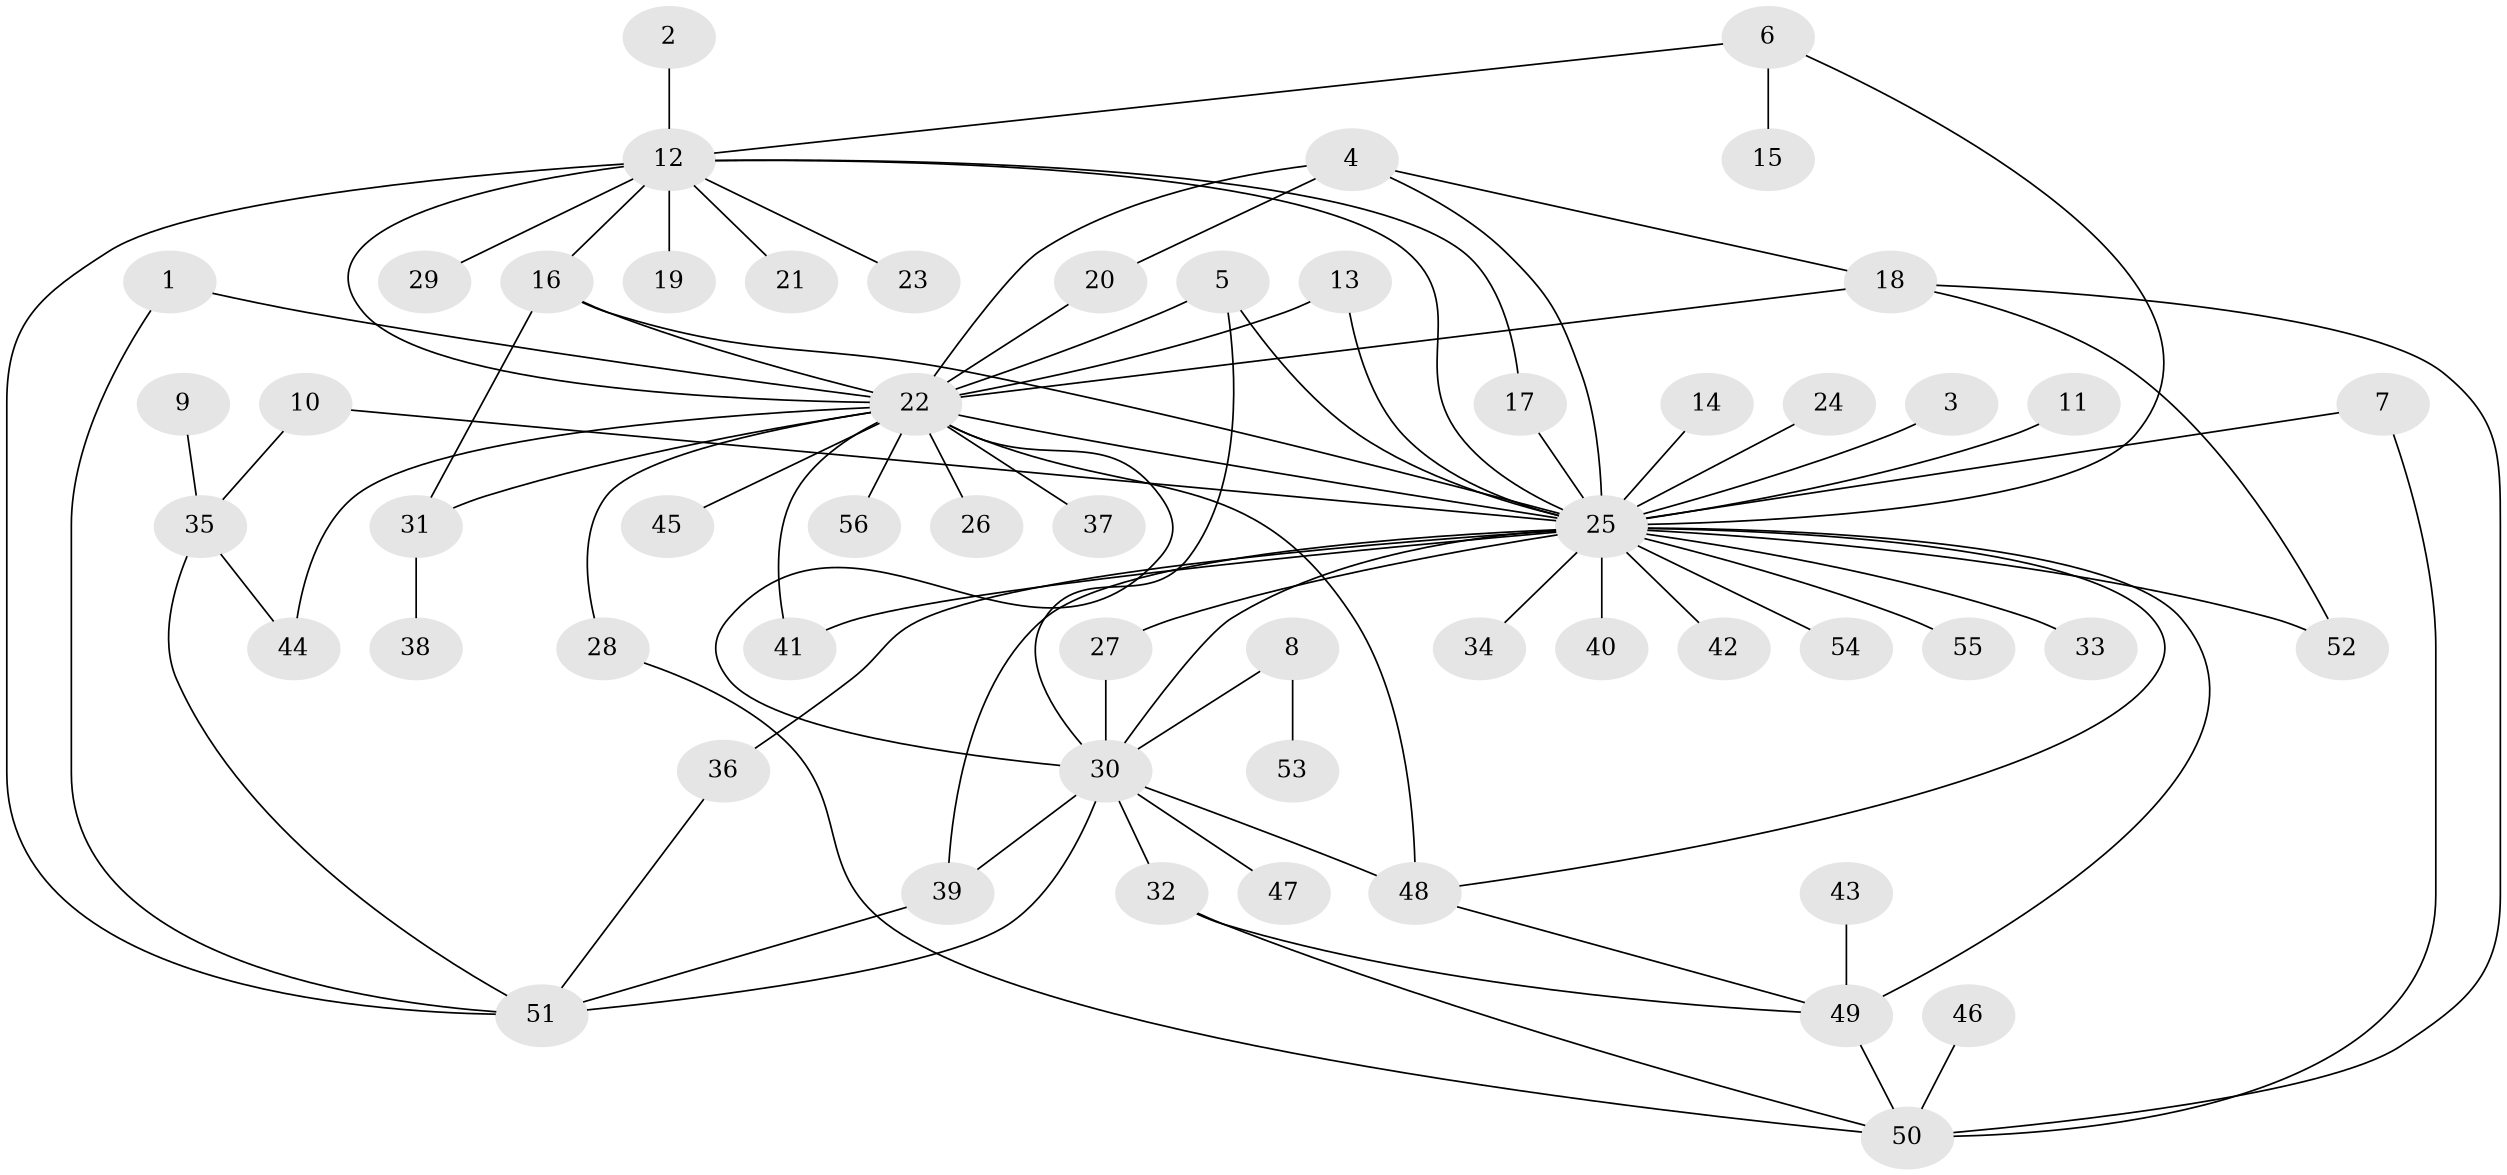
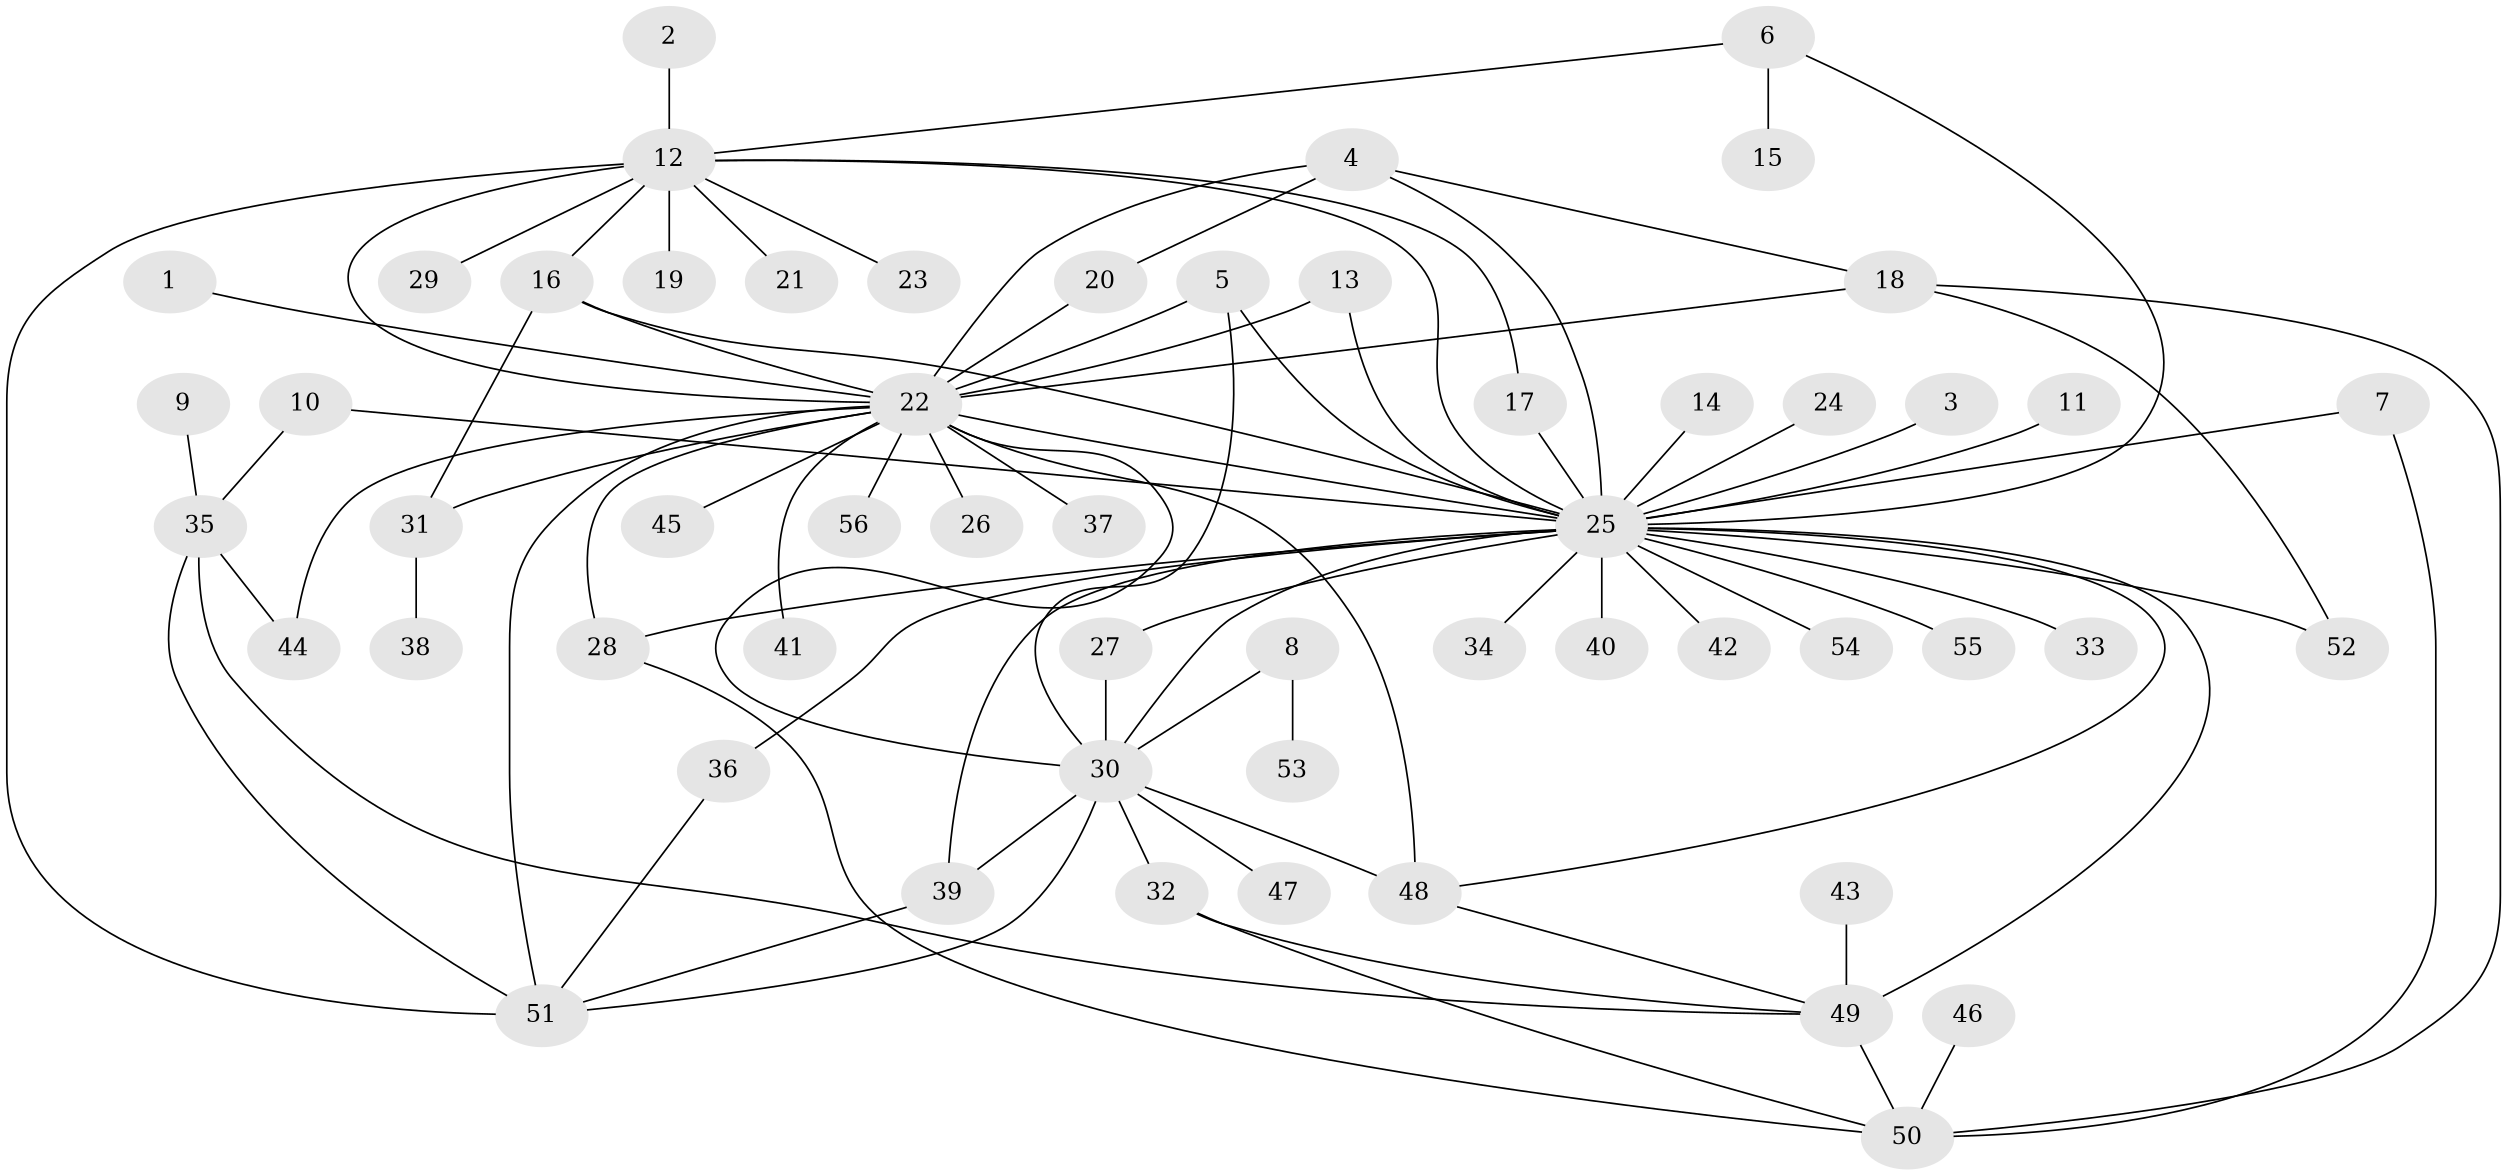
edge "25" -- "41": now "25" -- "28"
edge "1" -- "51": now "22" -- "51"
edge "35" -- "49": added
